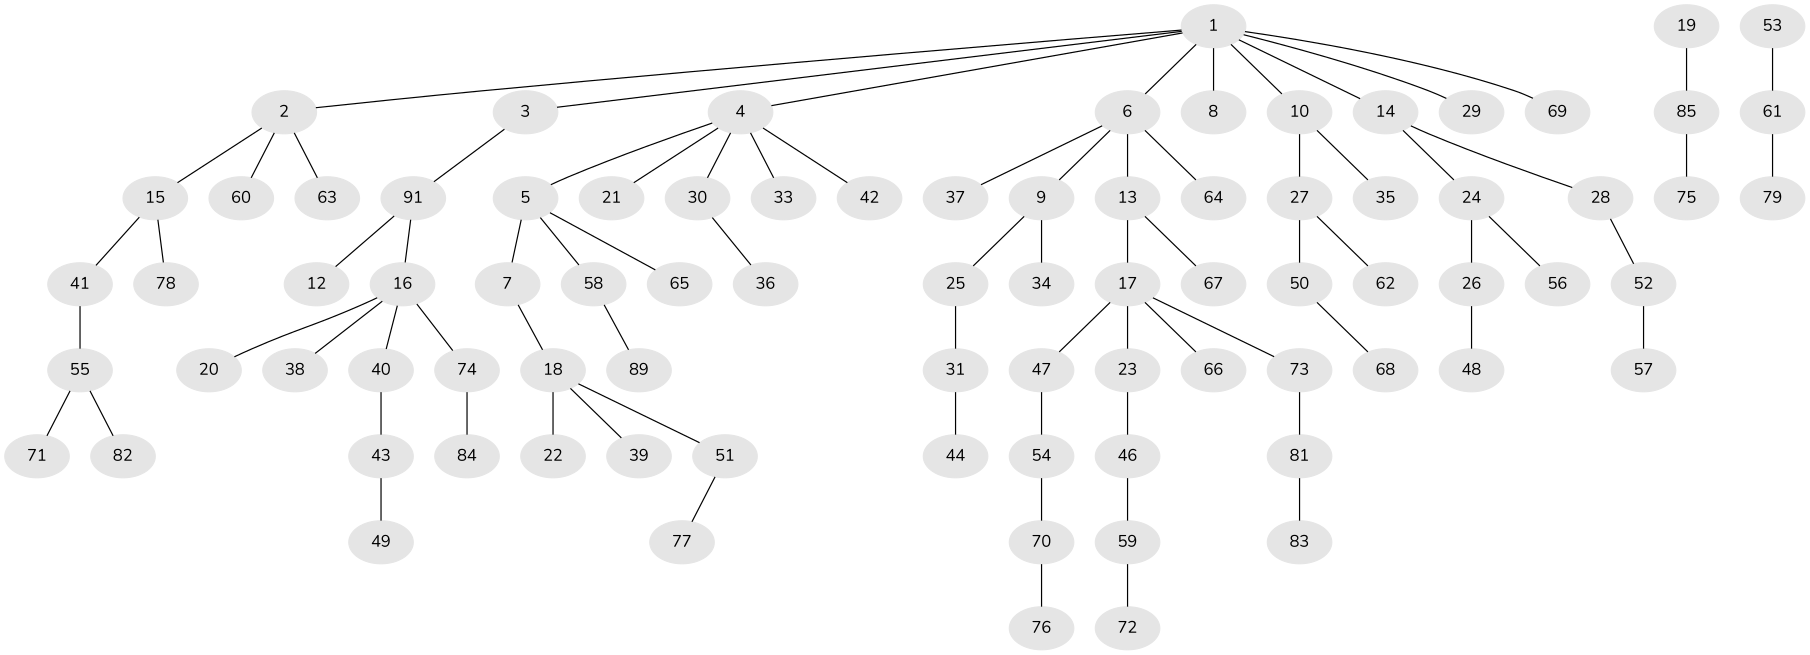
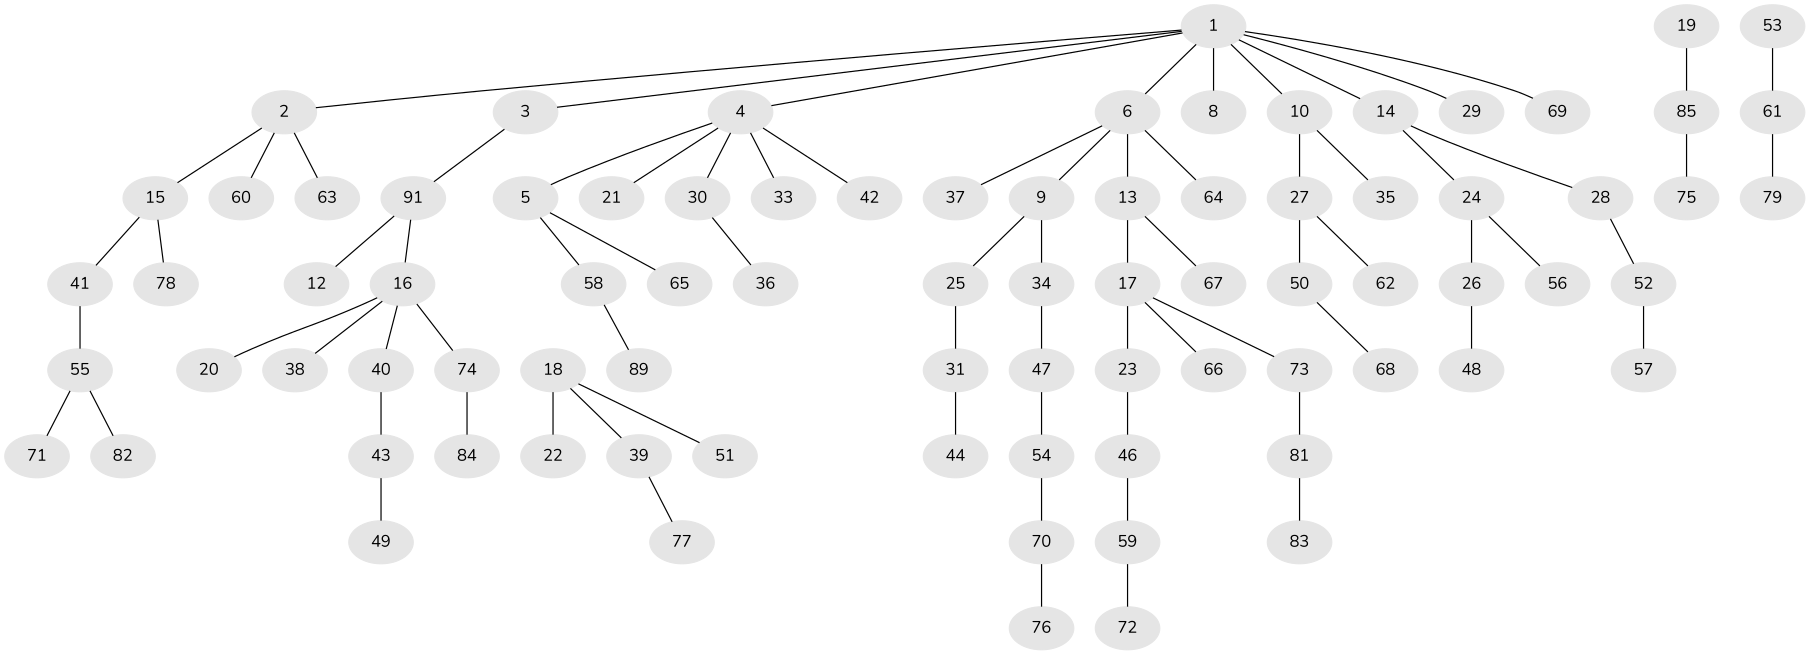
node "7": removed
edge "17" -- "47": now "34" -- "47"
edge "51" -- "77": now "39" -- "77"
